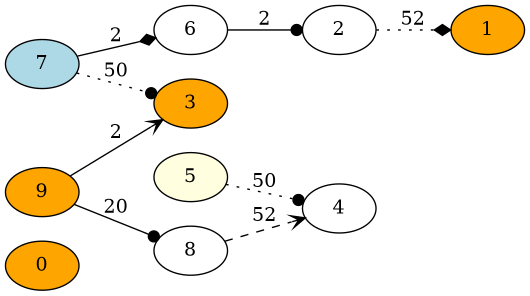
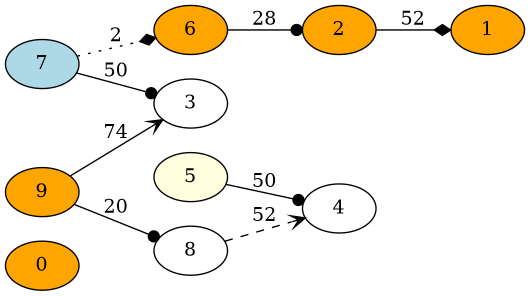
edge "6" -> "2": label "2" -> "28"
node "6": fillcolor white -> orange
node "2": fillcolor white -> orange
edge "2" -> "1": style dotted -> solid
edge "7" -> "6": style solid -> dotted
edge "7" -> "3": style dotted -> solid
node "3": fillcolor orange -> white
edge "9" -> "3": label "2" -> "74"
edge "5" -> "4": style dotted -> solid
